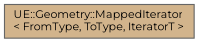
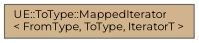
node "UE::Geometry::MappedIterator < FromType, ToType, IteratorT >": label "UE::Geometry::MappedIterator < FromType, ToType, IteratorT >" -> "UE::ToType::MappedIterator < FromType, ToType, IteratorT >"
